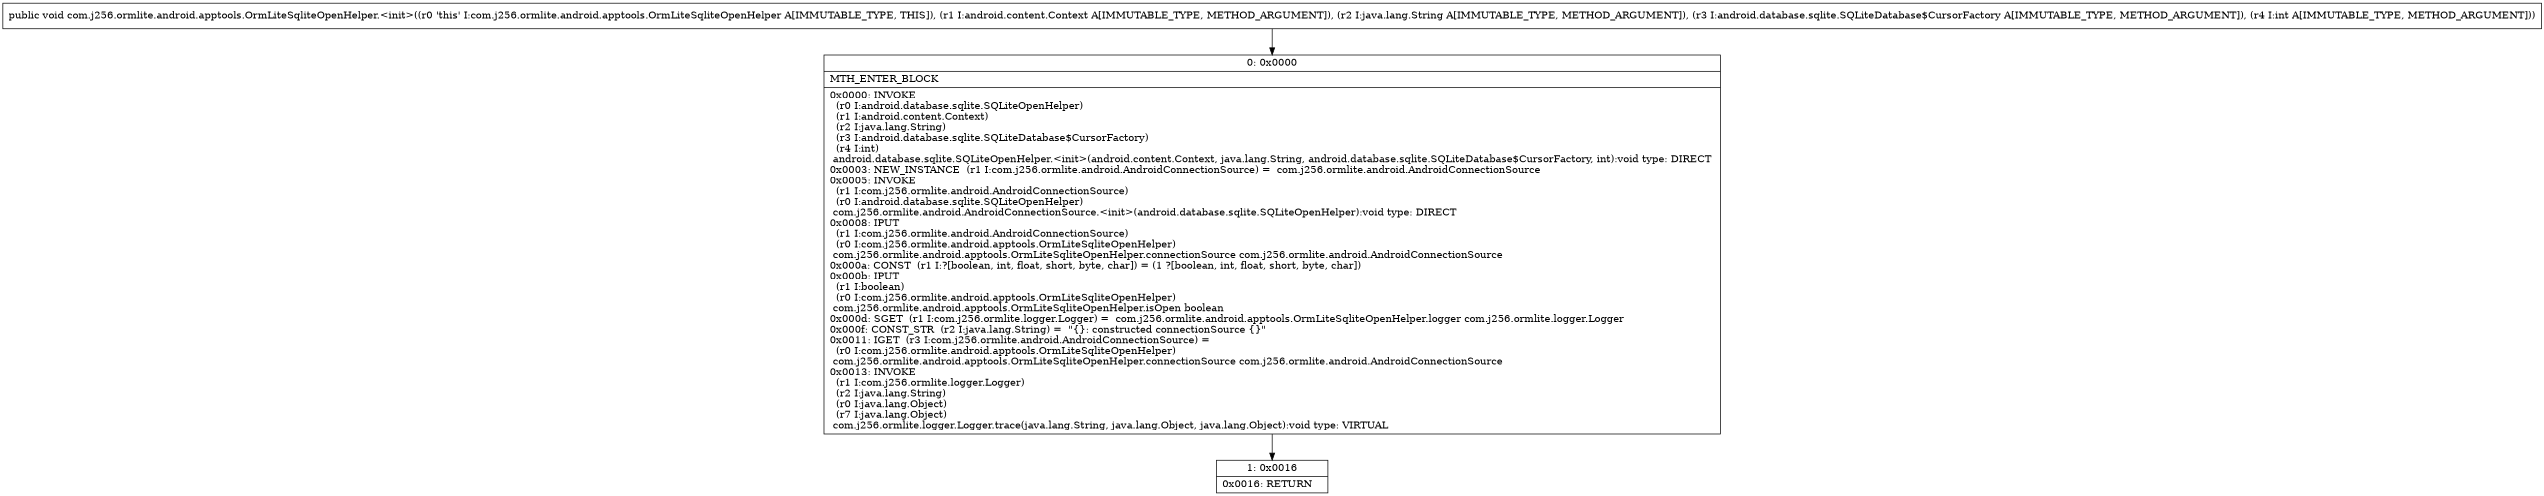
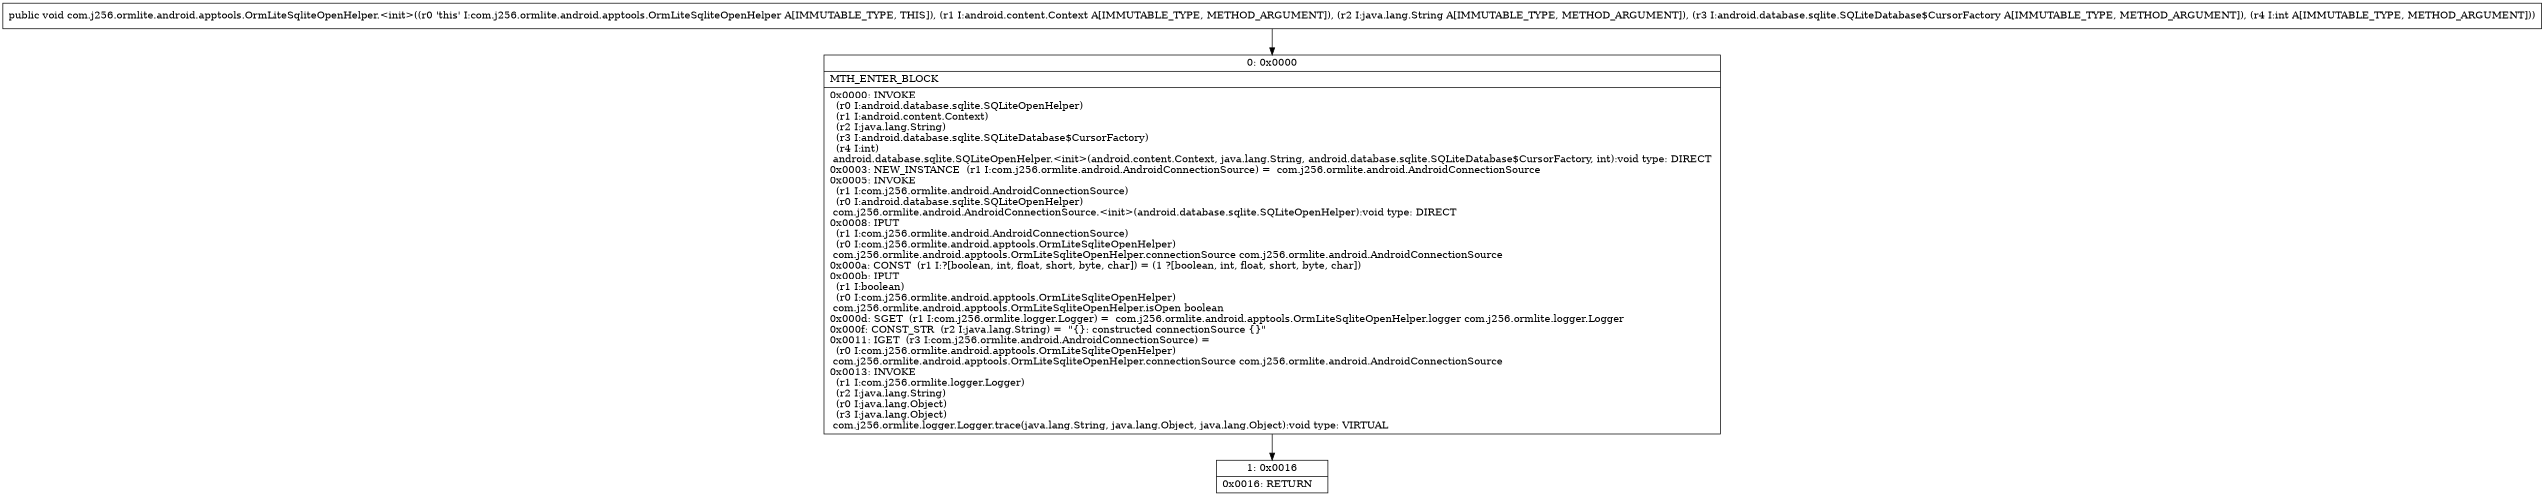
node "0: 0x0000": text "(r7 I:java.lang.Object)" -> "(r3 I:java.lang.Object)"
